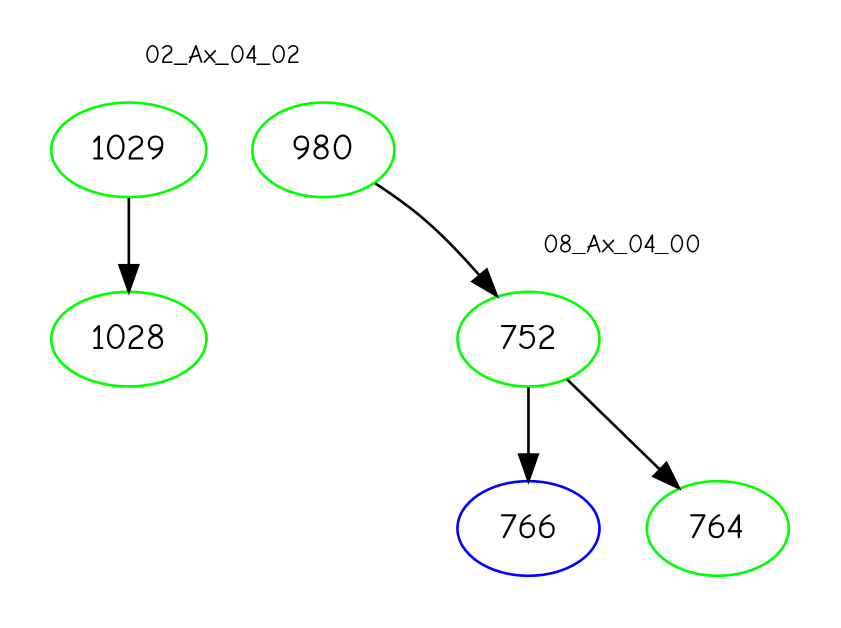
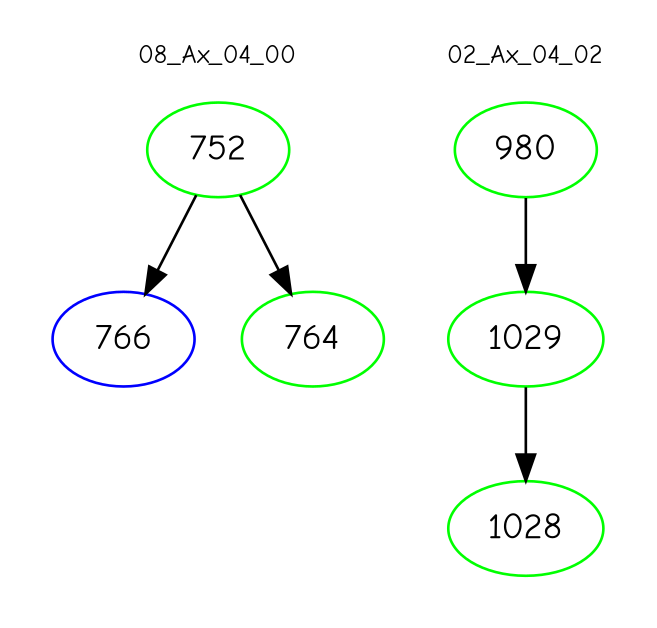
edge "980" -> "752": now "980" -> "1029"
